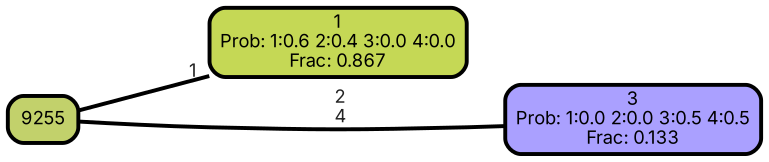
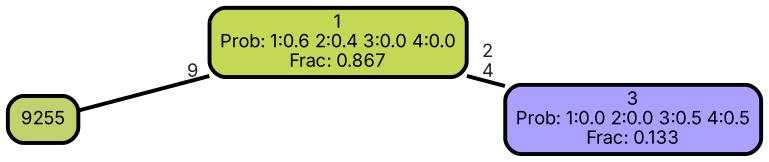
edge "1 Prob: 1:0.6 2:0.4 3:0.0 4:0.0 Frac: 0.867" -- "9255": label " 1" -> " 9"
edge "9255" -- "3 Prob: 1:0.0 2:0.0 3:0.5 4:0.5 Frac: 0.133": now "1 Prob: 1:0.6 2:0.4 3:0.0 4:0.0 Frac: 0.867" -- "3 Prob: 1:0.0 2:0.0 3:0.5 4:0.5 Frac: 0.133"
